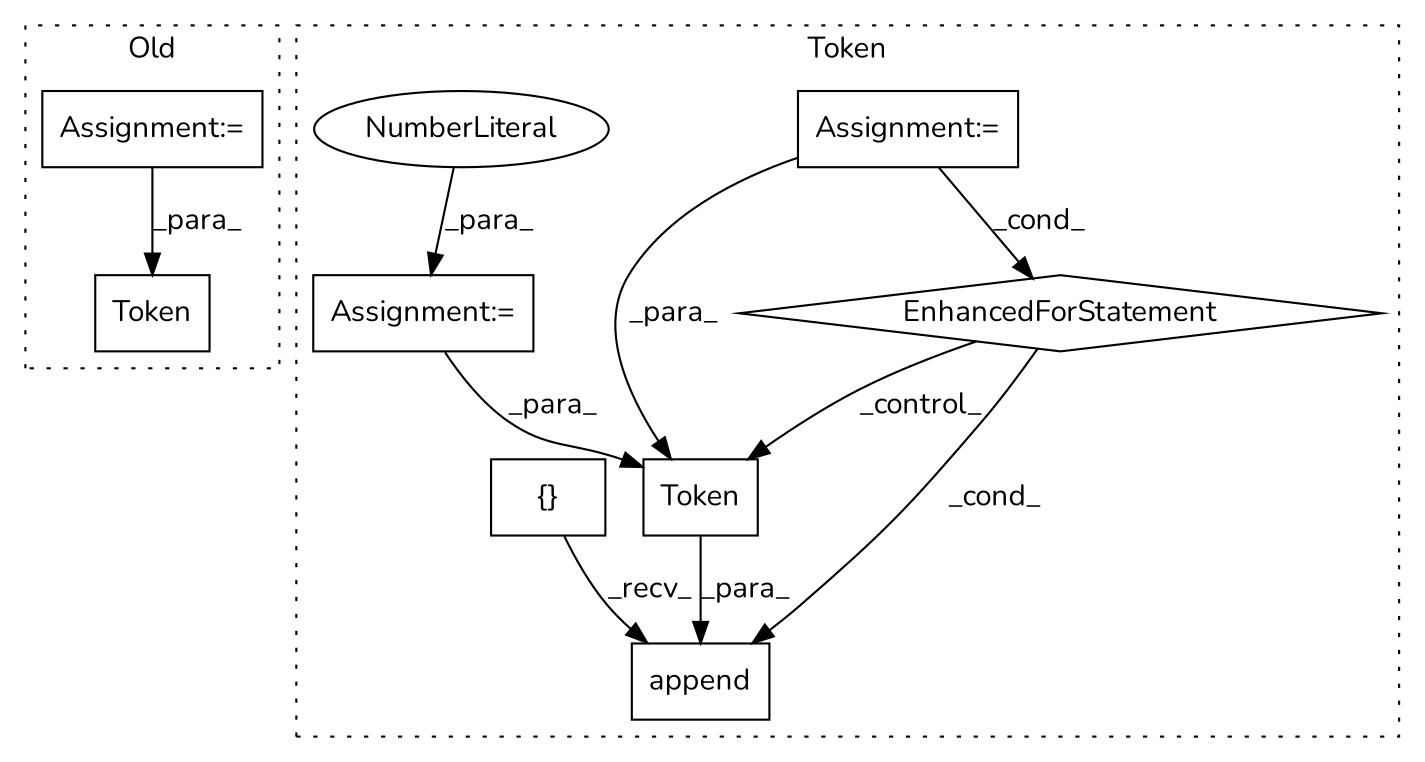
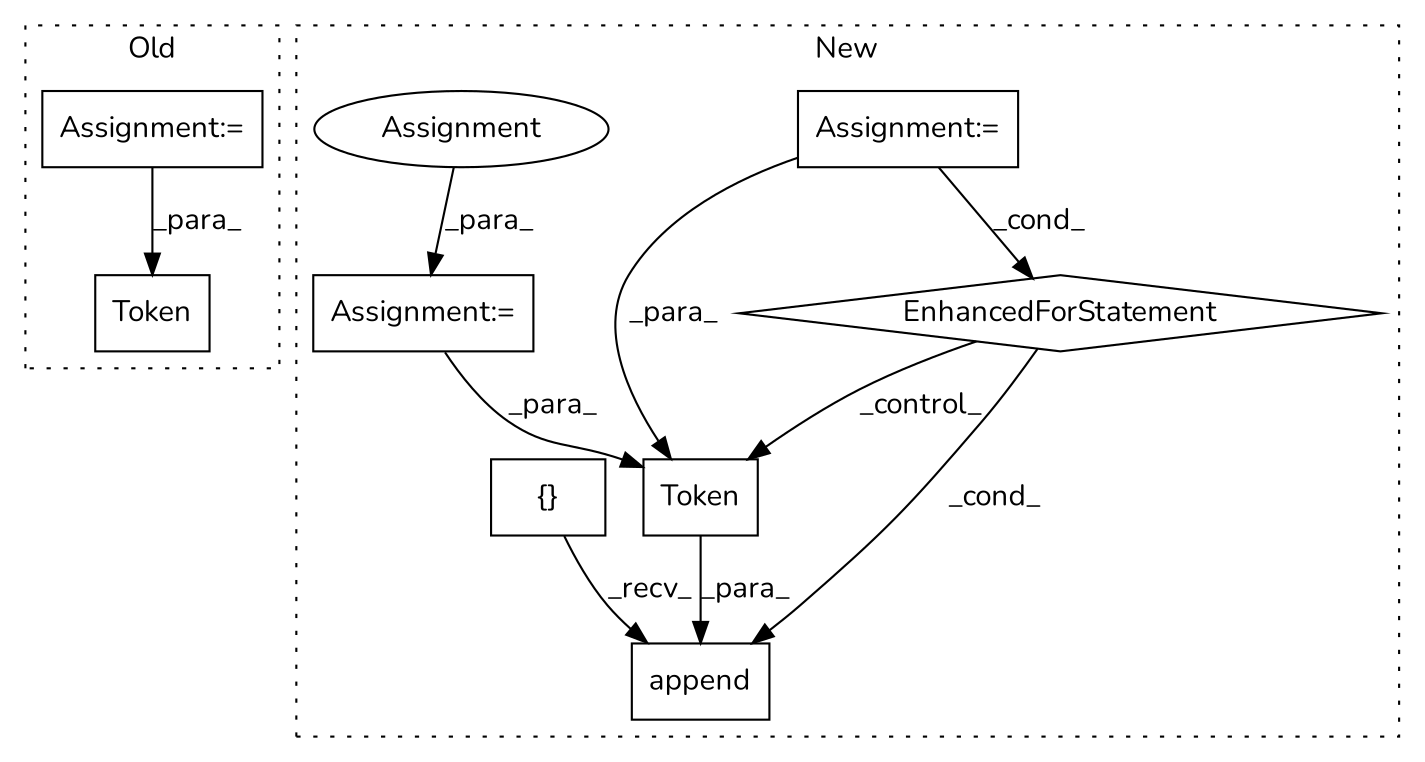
cluster "Token": label "Token" -> "New"
node "NumberLiteral": label "NumberLiteral" -> "Assignment"
